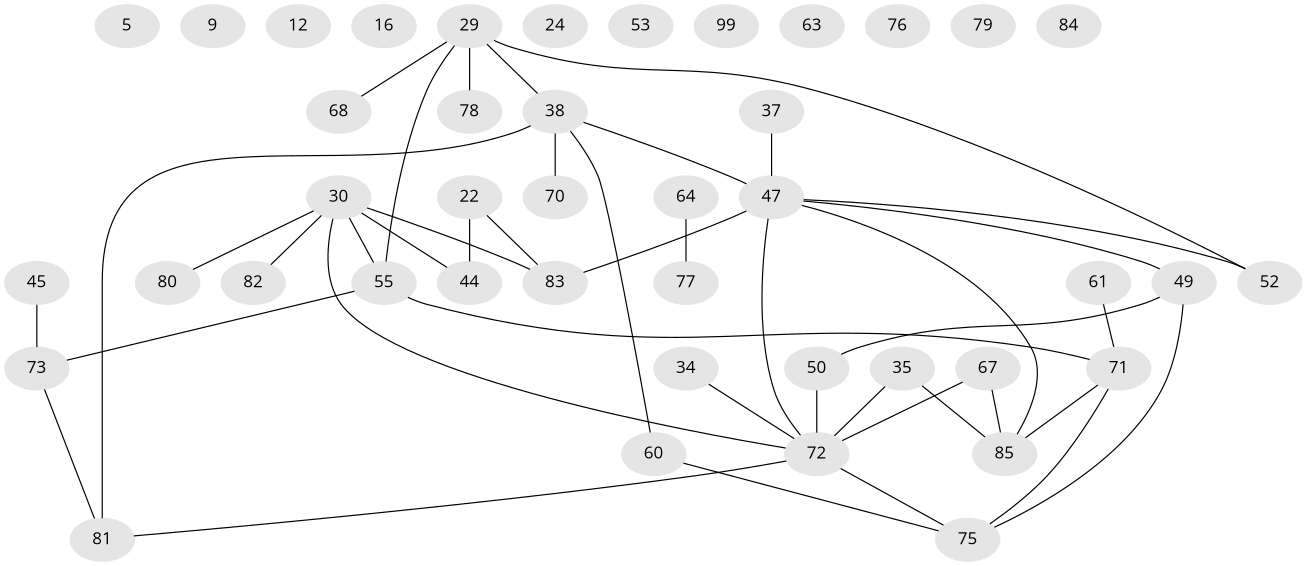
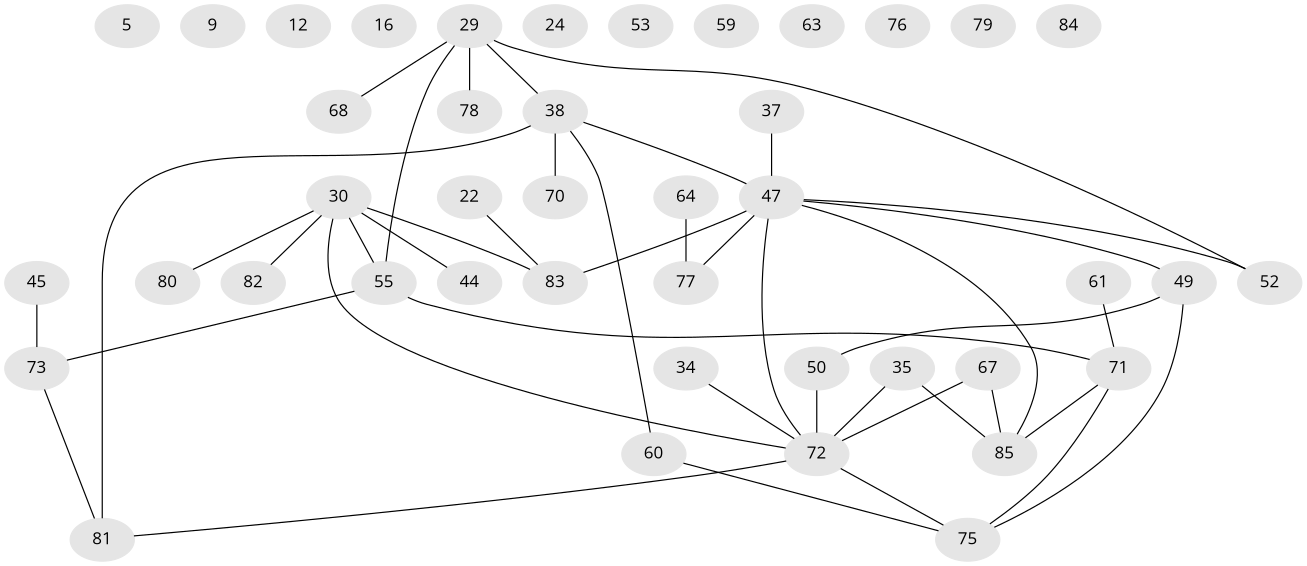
node "99": label "99" -> "59"
edge "22" -- "44": removed
edge "47" -- "77": added
